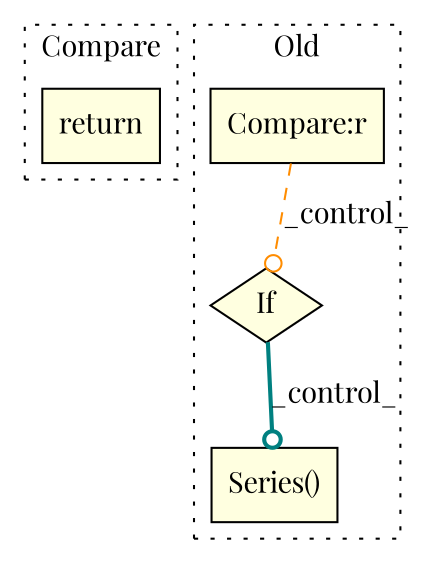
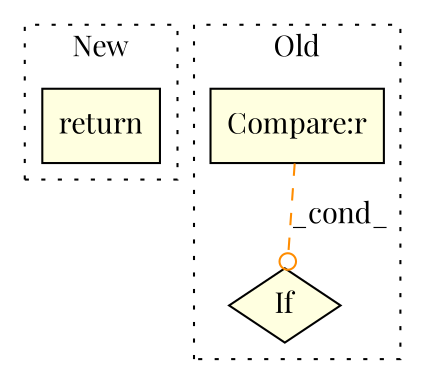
cluster "Compare": label "Compare" -> "New"
edge "Compare:r" -> "If": label "_control_" -> "_cond_"
node "Series()": removed
